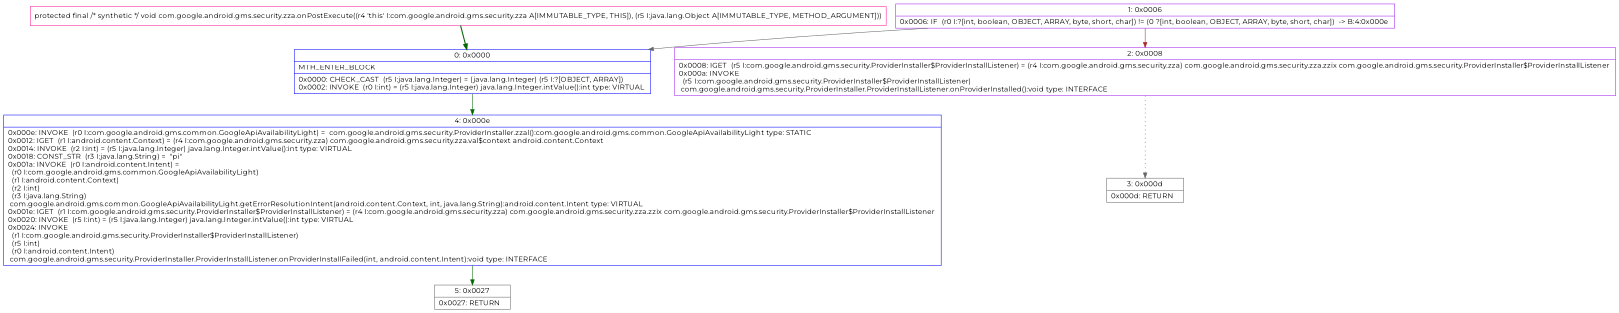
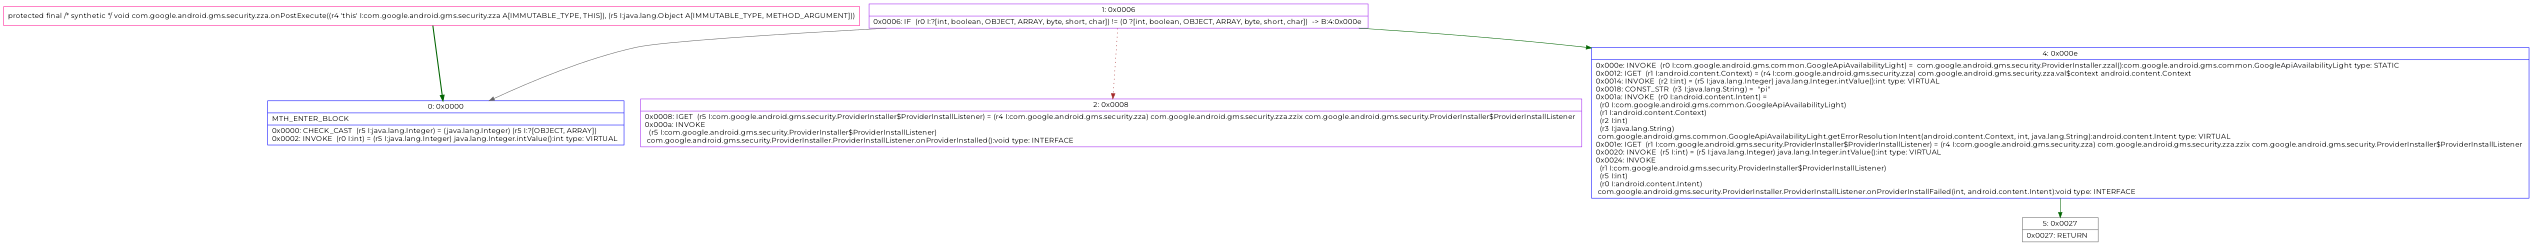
edge "1: 0x0006" -> "2: 0x0008": style solid -> dotted
edge "0: 0x0000" -> "4: 0x000e": now "1: 0x0006" -> "4: 0x000e"
node "3: 0x000d": removed
